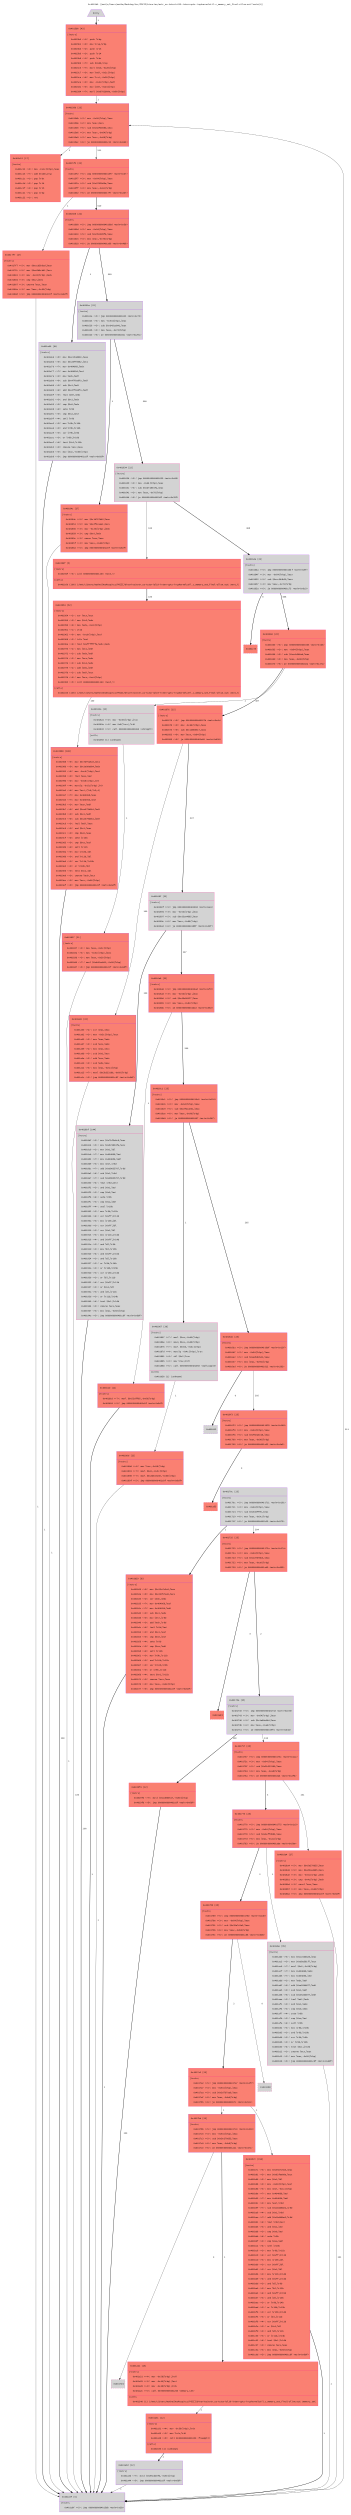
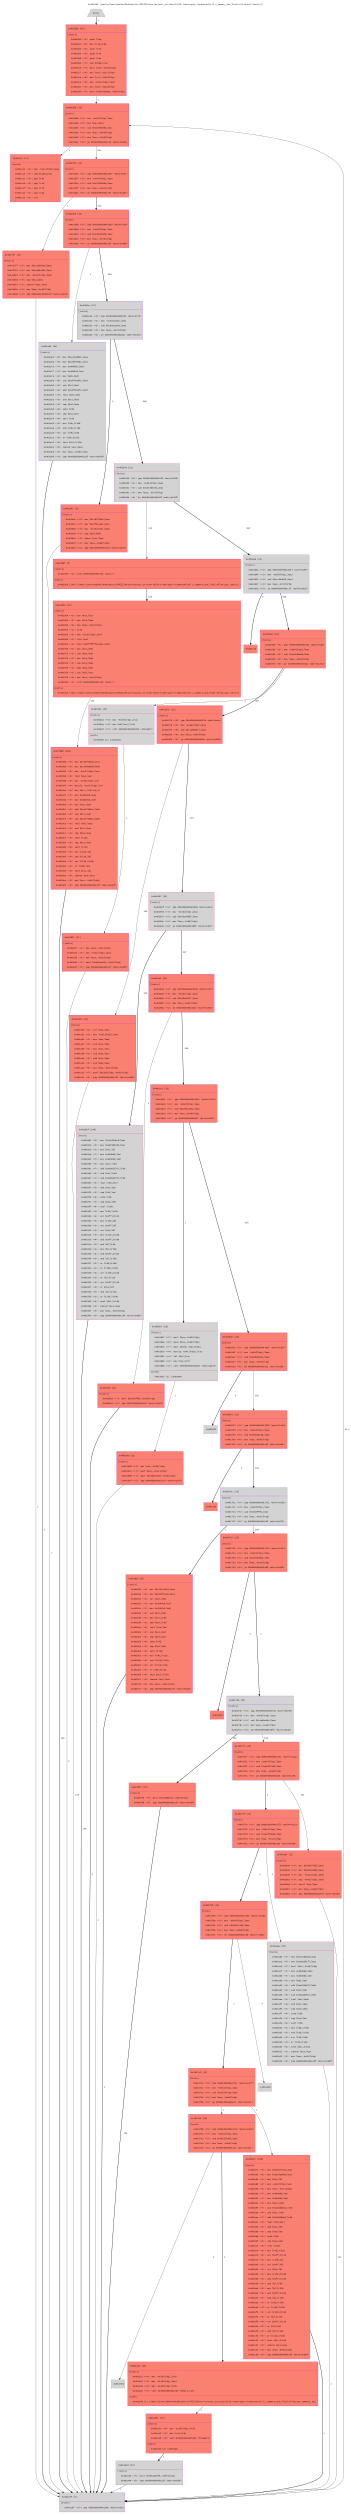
edge "0x401608 [22]" -> "0x401a66 [88]": style bold -> solid
edge "0x4016f3 [25]" -> "0x40170c [25]": added, label "205"
